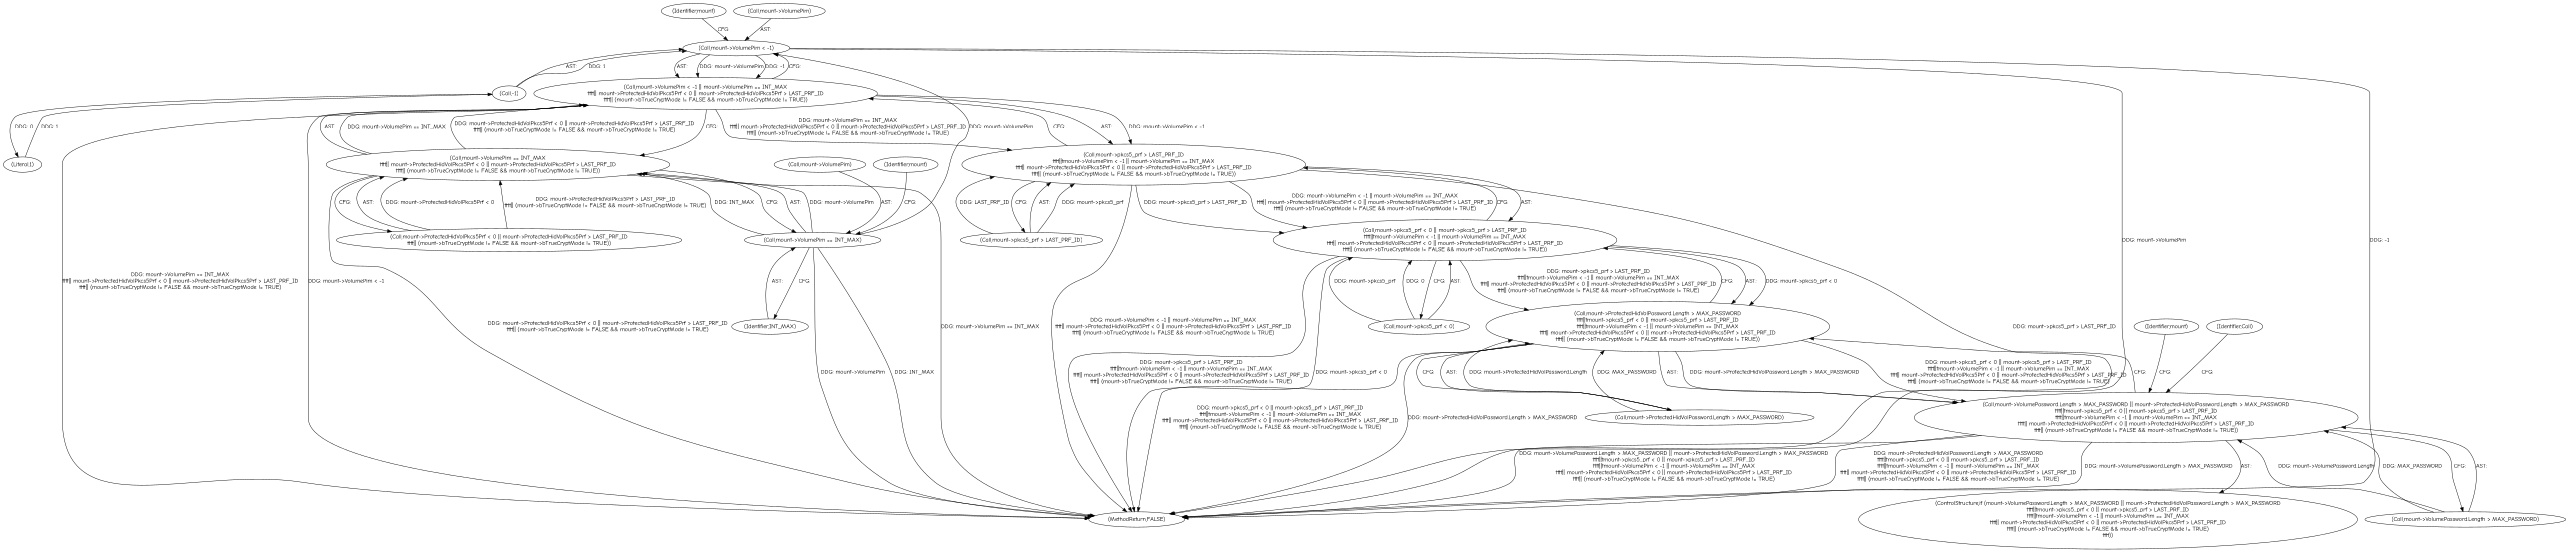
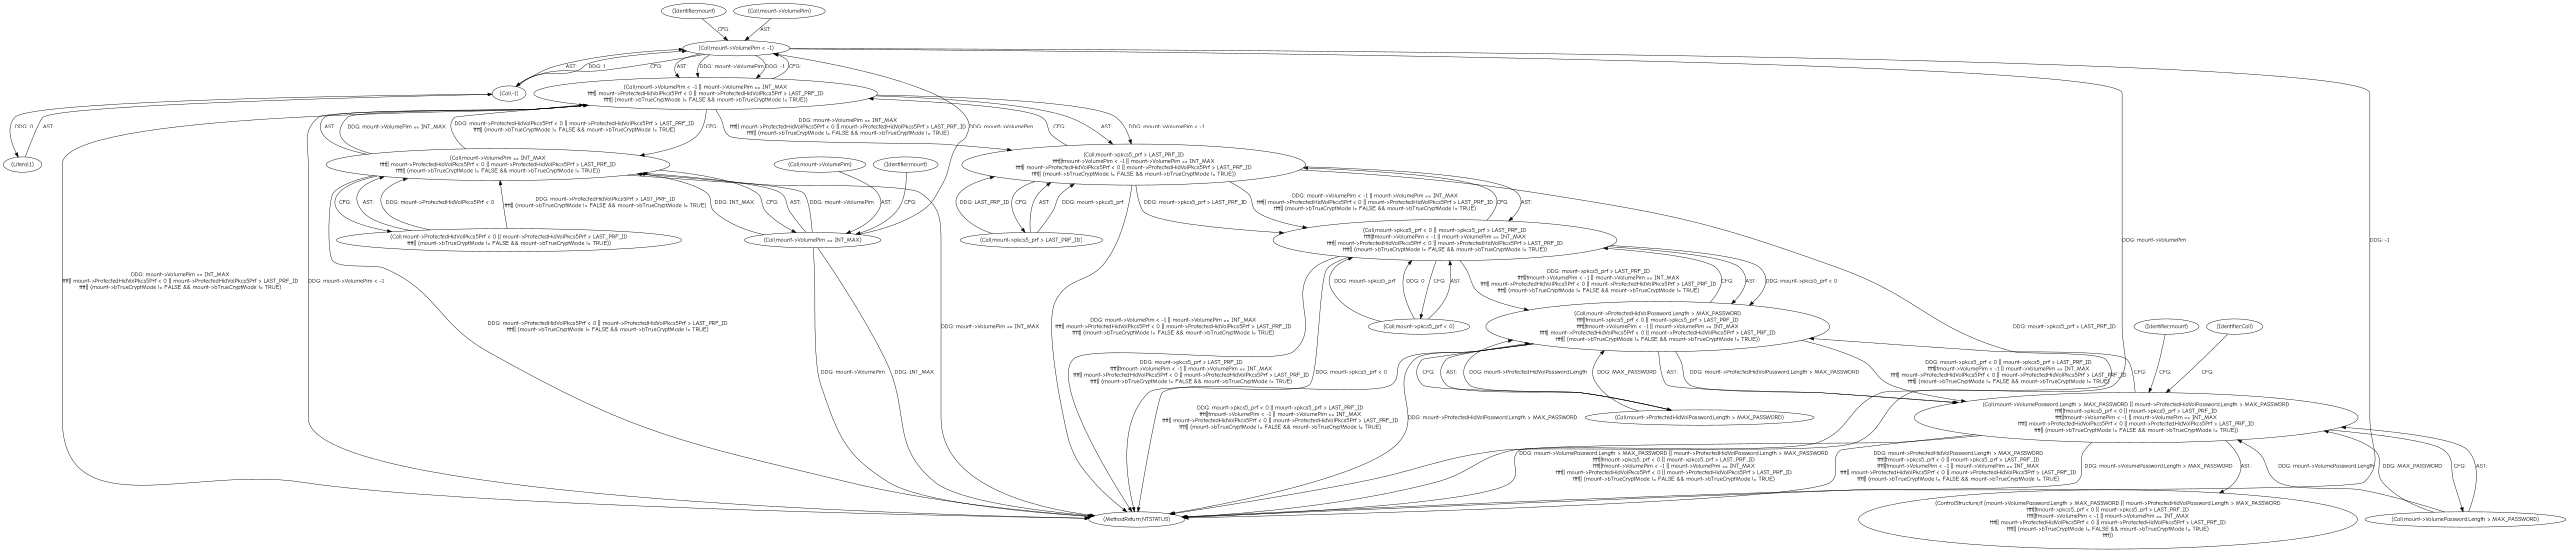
edge "(Call,mount->VolumePim < -1)" -> "(Call,-1)": added, label "CFG:"
edge "(Literal,1)" -> "(Call,-1)": label "DDG: 1" -> "AST: "
node "(Identifier,INT_MAX)": removed
node "(MethodReturn,FALSE)": label "(MethodReturn,FALSE)" -> "(MethodReturn,NTSTATUS)"
